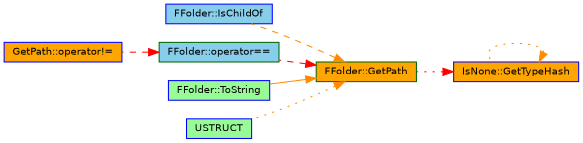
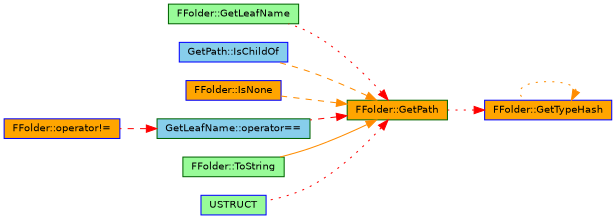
node "FFolder::IsChildOf": label "FFolder::IsChildOf" -> "GetPath::IsChildOf"
node "FFolder::GetLeafName": added
node "GetPath::operator!=": label "GetPath::operator!=" -> "FFolder::operator!="
node "FFolder::operator==": label "FFolder::operator==" -> "GetLeafName::operator=="
node "IsNone::GetTypeHash": label "IsNone::GetTypeHash" -> "FFolder::GetTypeHash"
node "FFolder::ToString": color blue -> darkgreen
node "FFolder::IsNone": added
edge "USTRUCT" -> "FFolder::GetPath": color darkorange -> red
